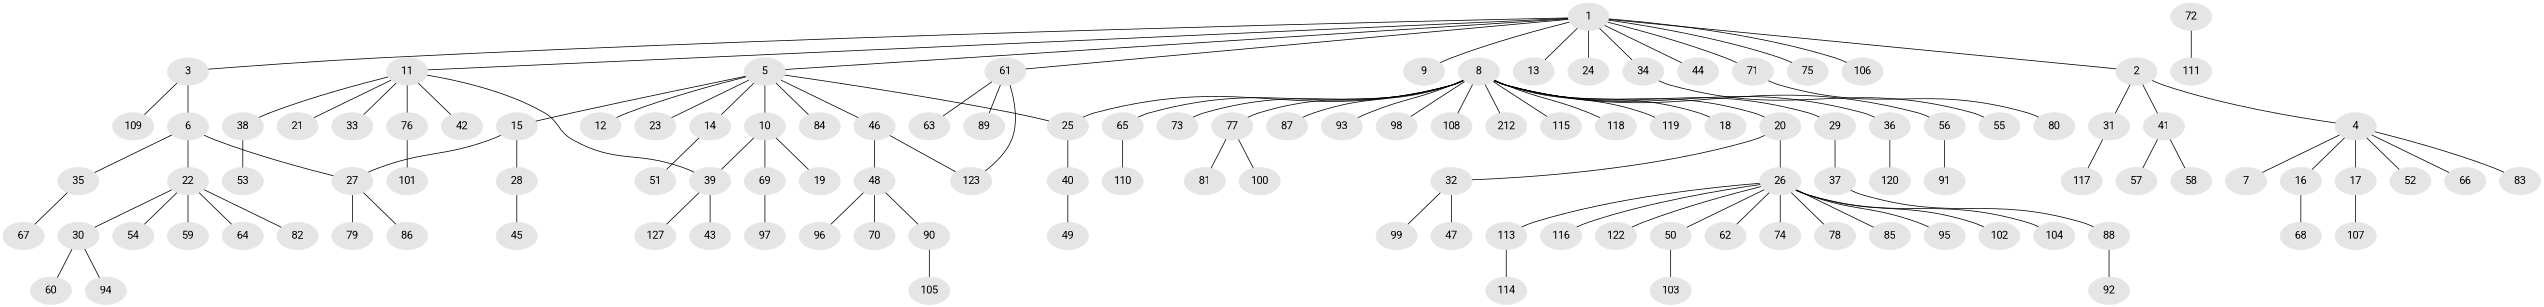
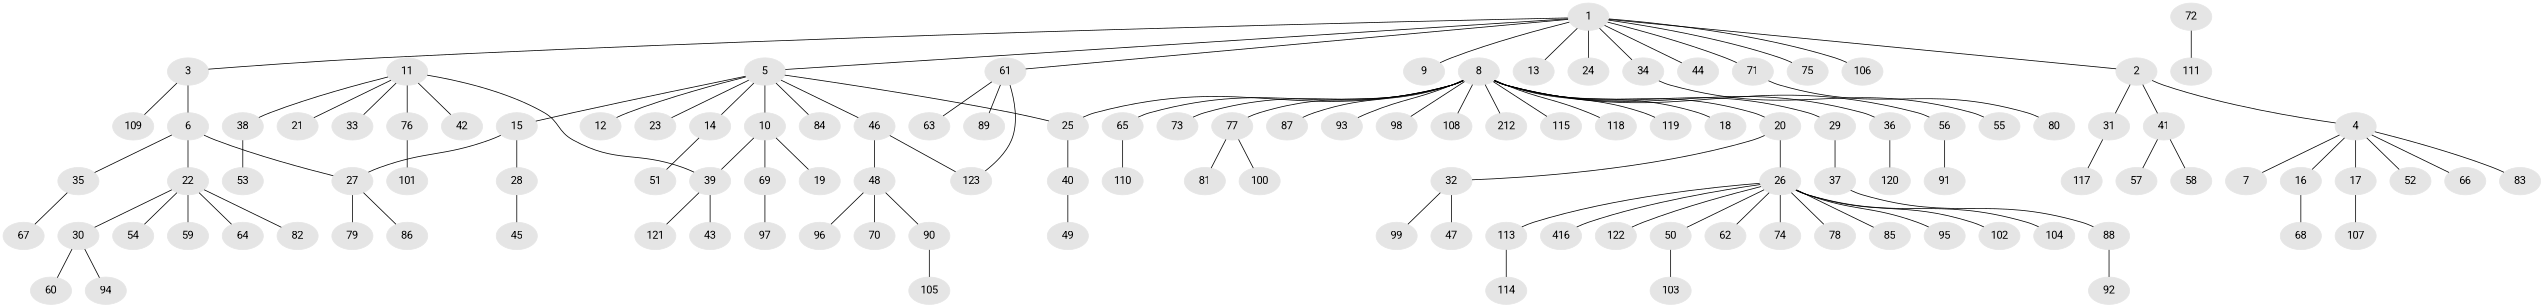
edge "1" -- "11": removed
node "127": label "127" -> "121"
node "116": label "116" -> "416"
